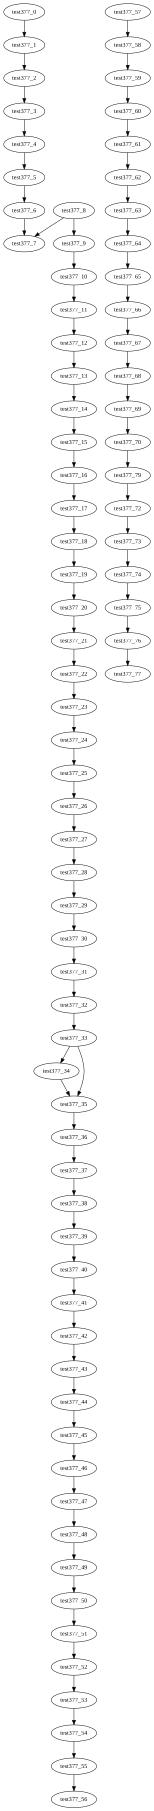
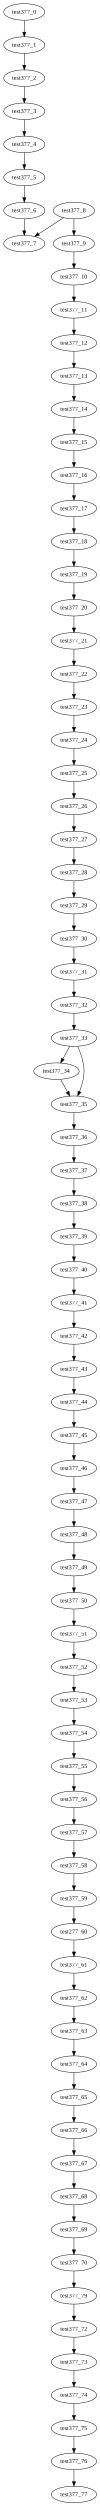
node "test377_60": label "test377_60" -> "test277_60"
edge "test377_56" -> "test377_57": added
